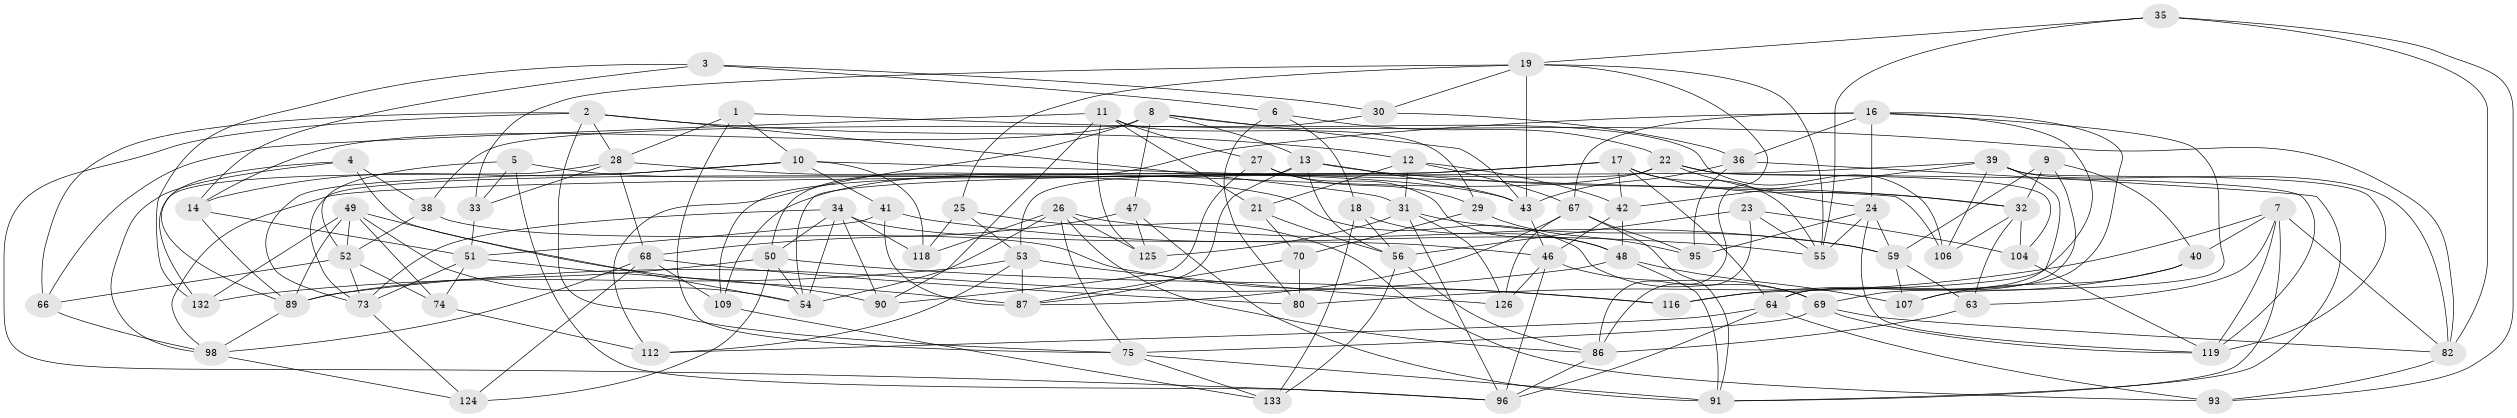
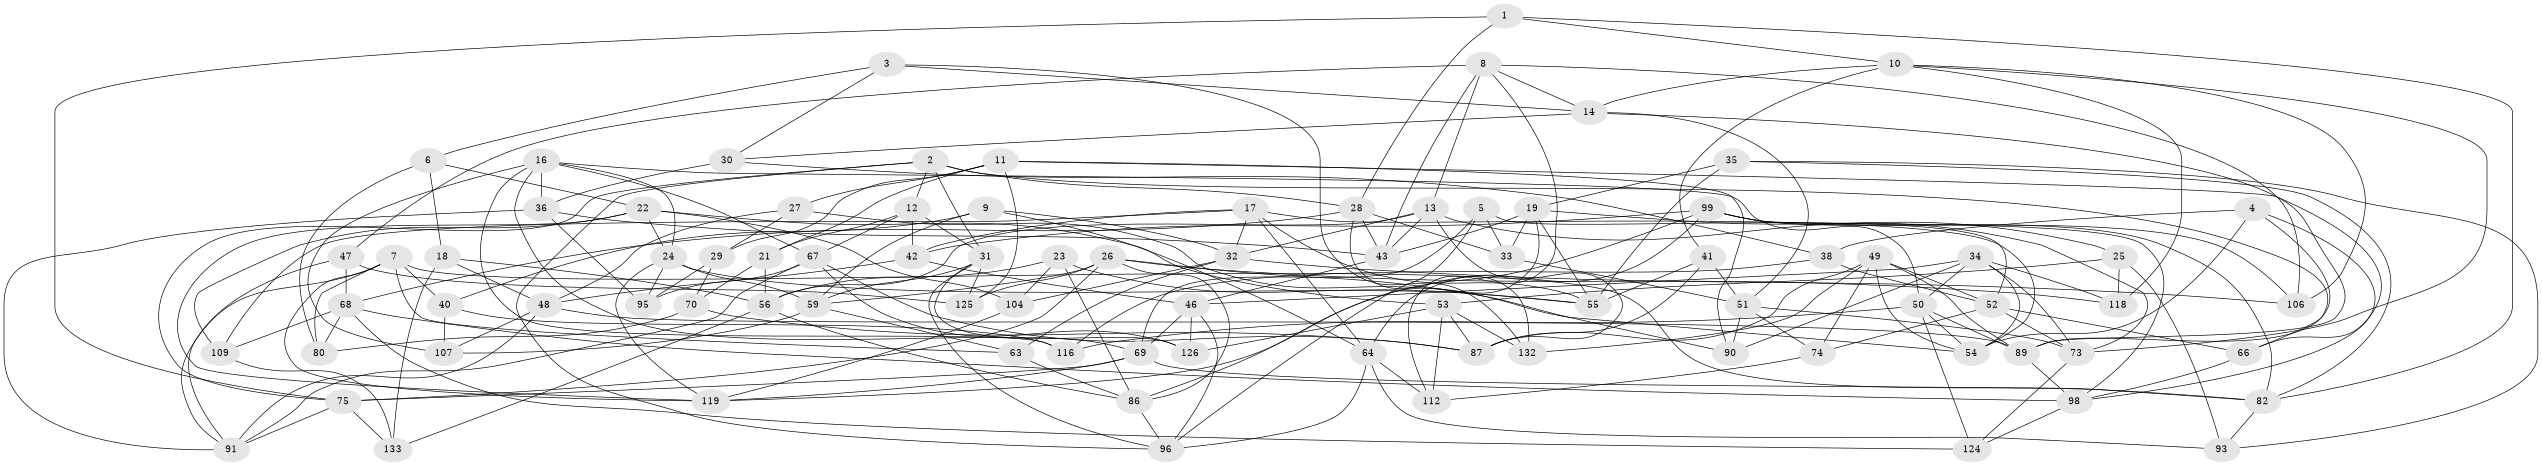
edge "19" -- "30": now "14" -- "30"
node "39": label "39" -> "99"
